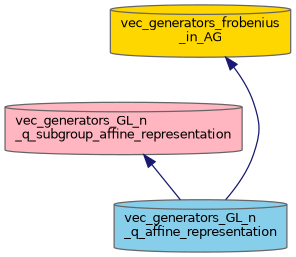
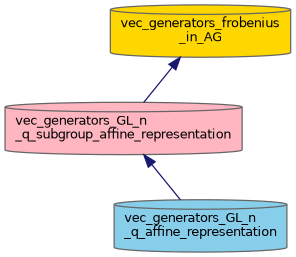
edge "vec_generators_GL_n _q_affine_representation" -> "vec_generators_frobenius _in_AG": now "vec_generators_GL_n _q_subgroup_affine_representation" -> "vec_generators_frobenius _in_AG"
